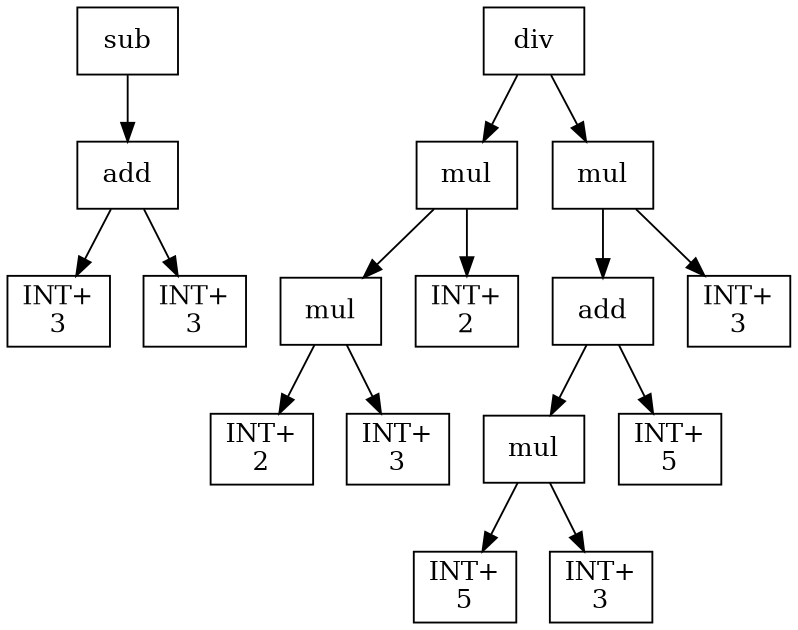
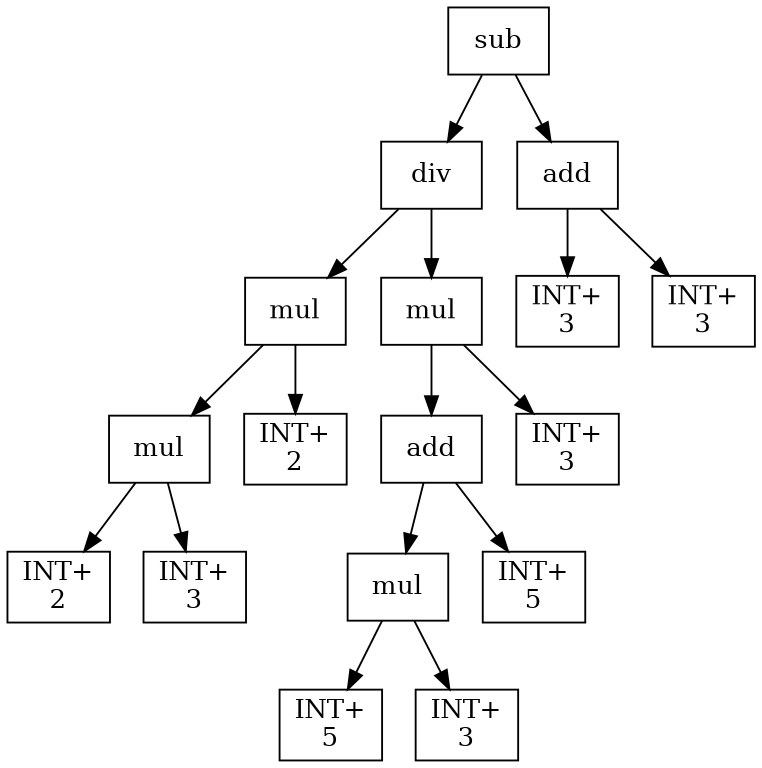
edge "sub" -> "div": added
